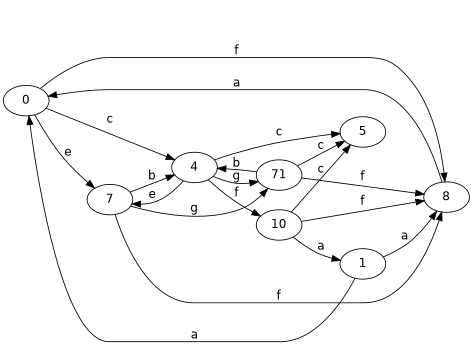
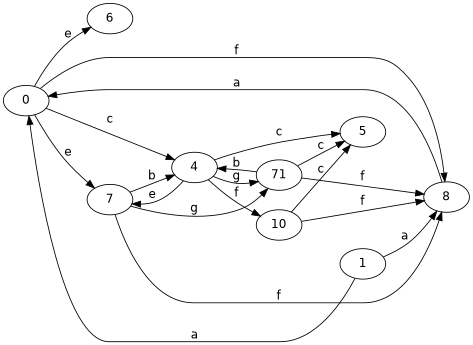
node "6": added
edge "10" -> "1": removed, label "a"
